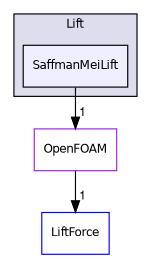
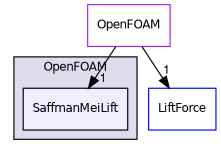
cluster "Lift": label "Lift" -> "OpenFOAM"
edge "SaffmanMeiLift" -> "OpenFOAM": reversed
